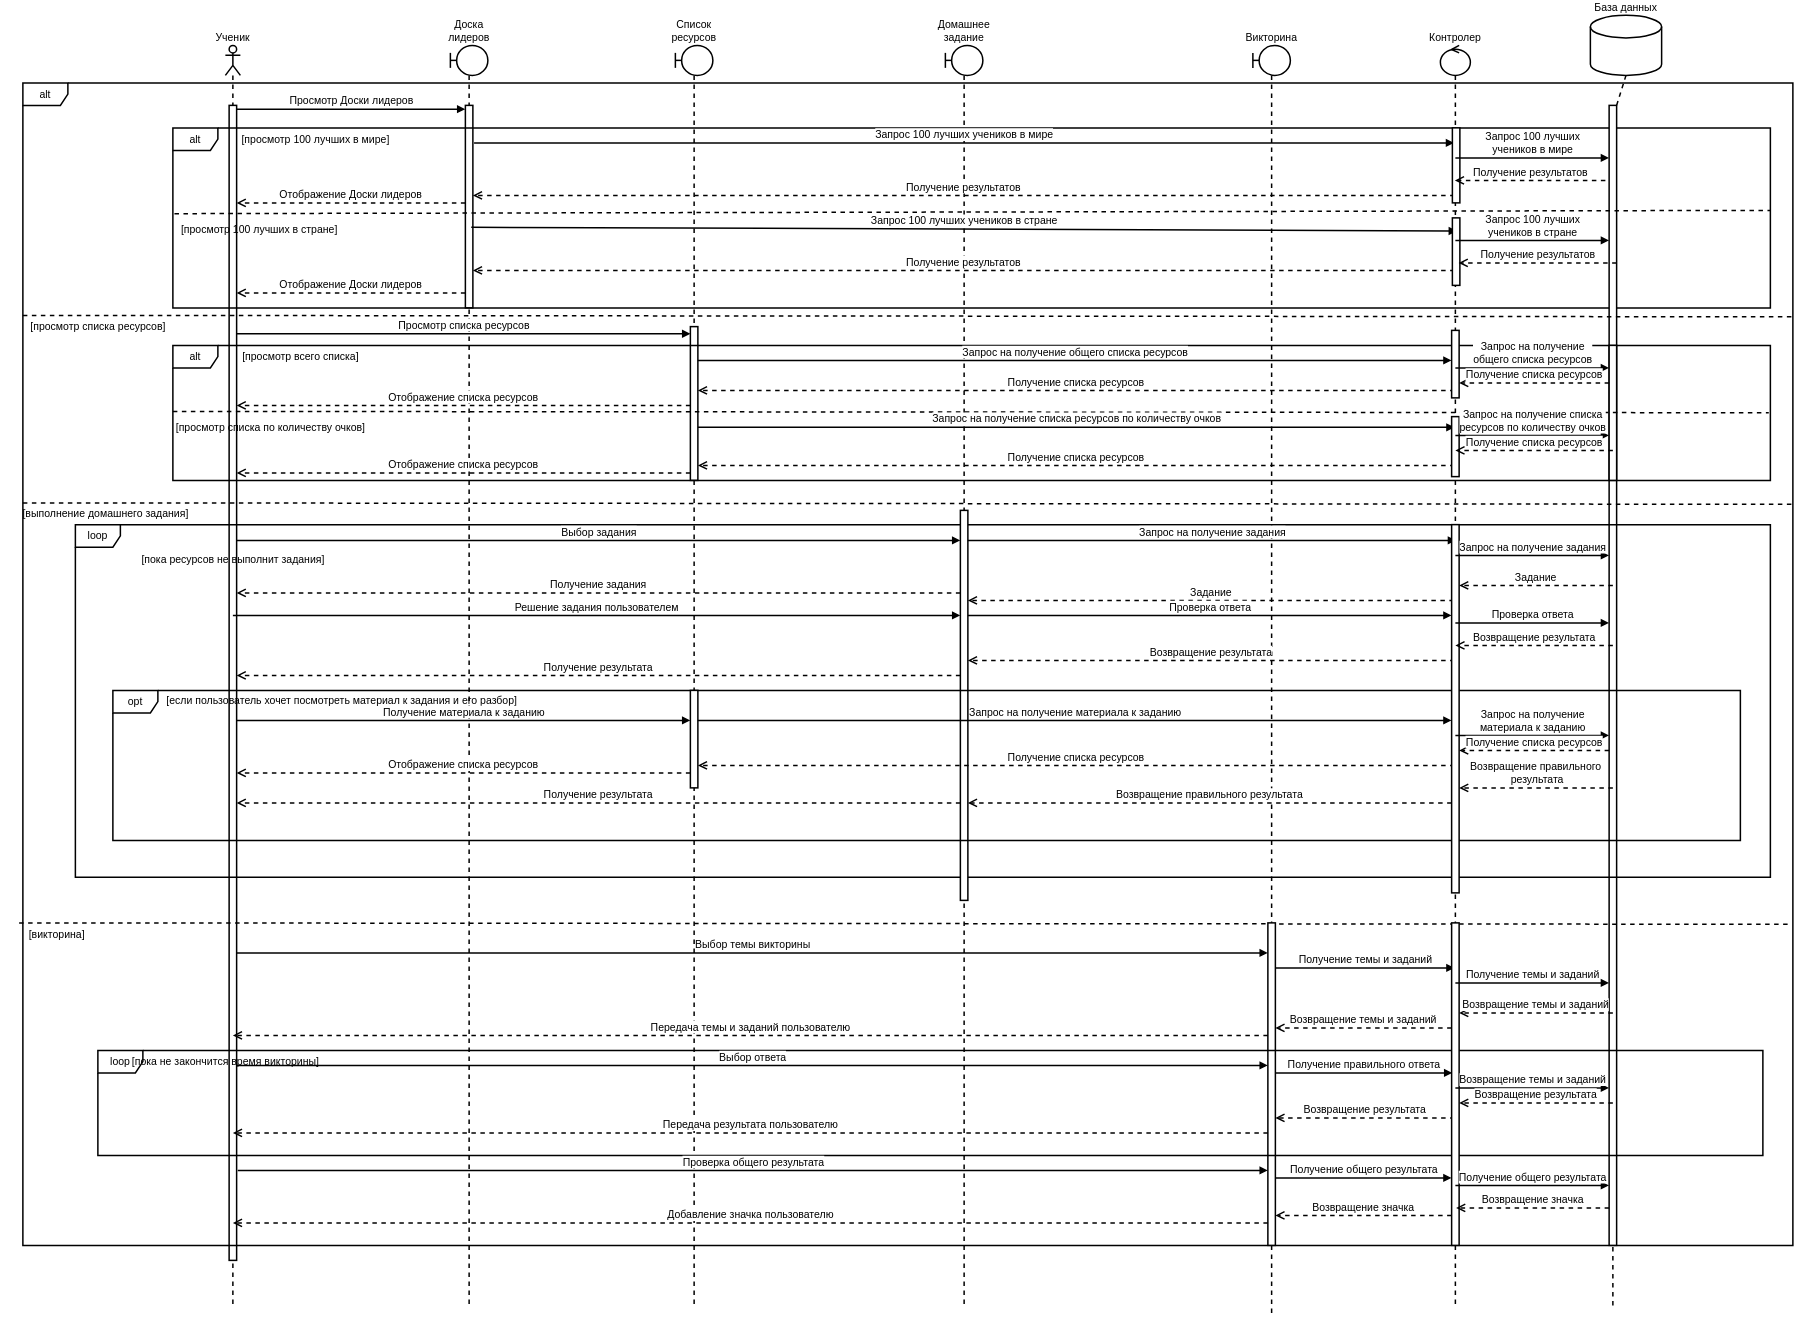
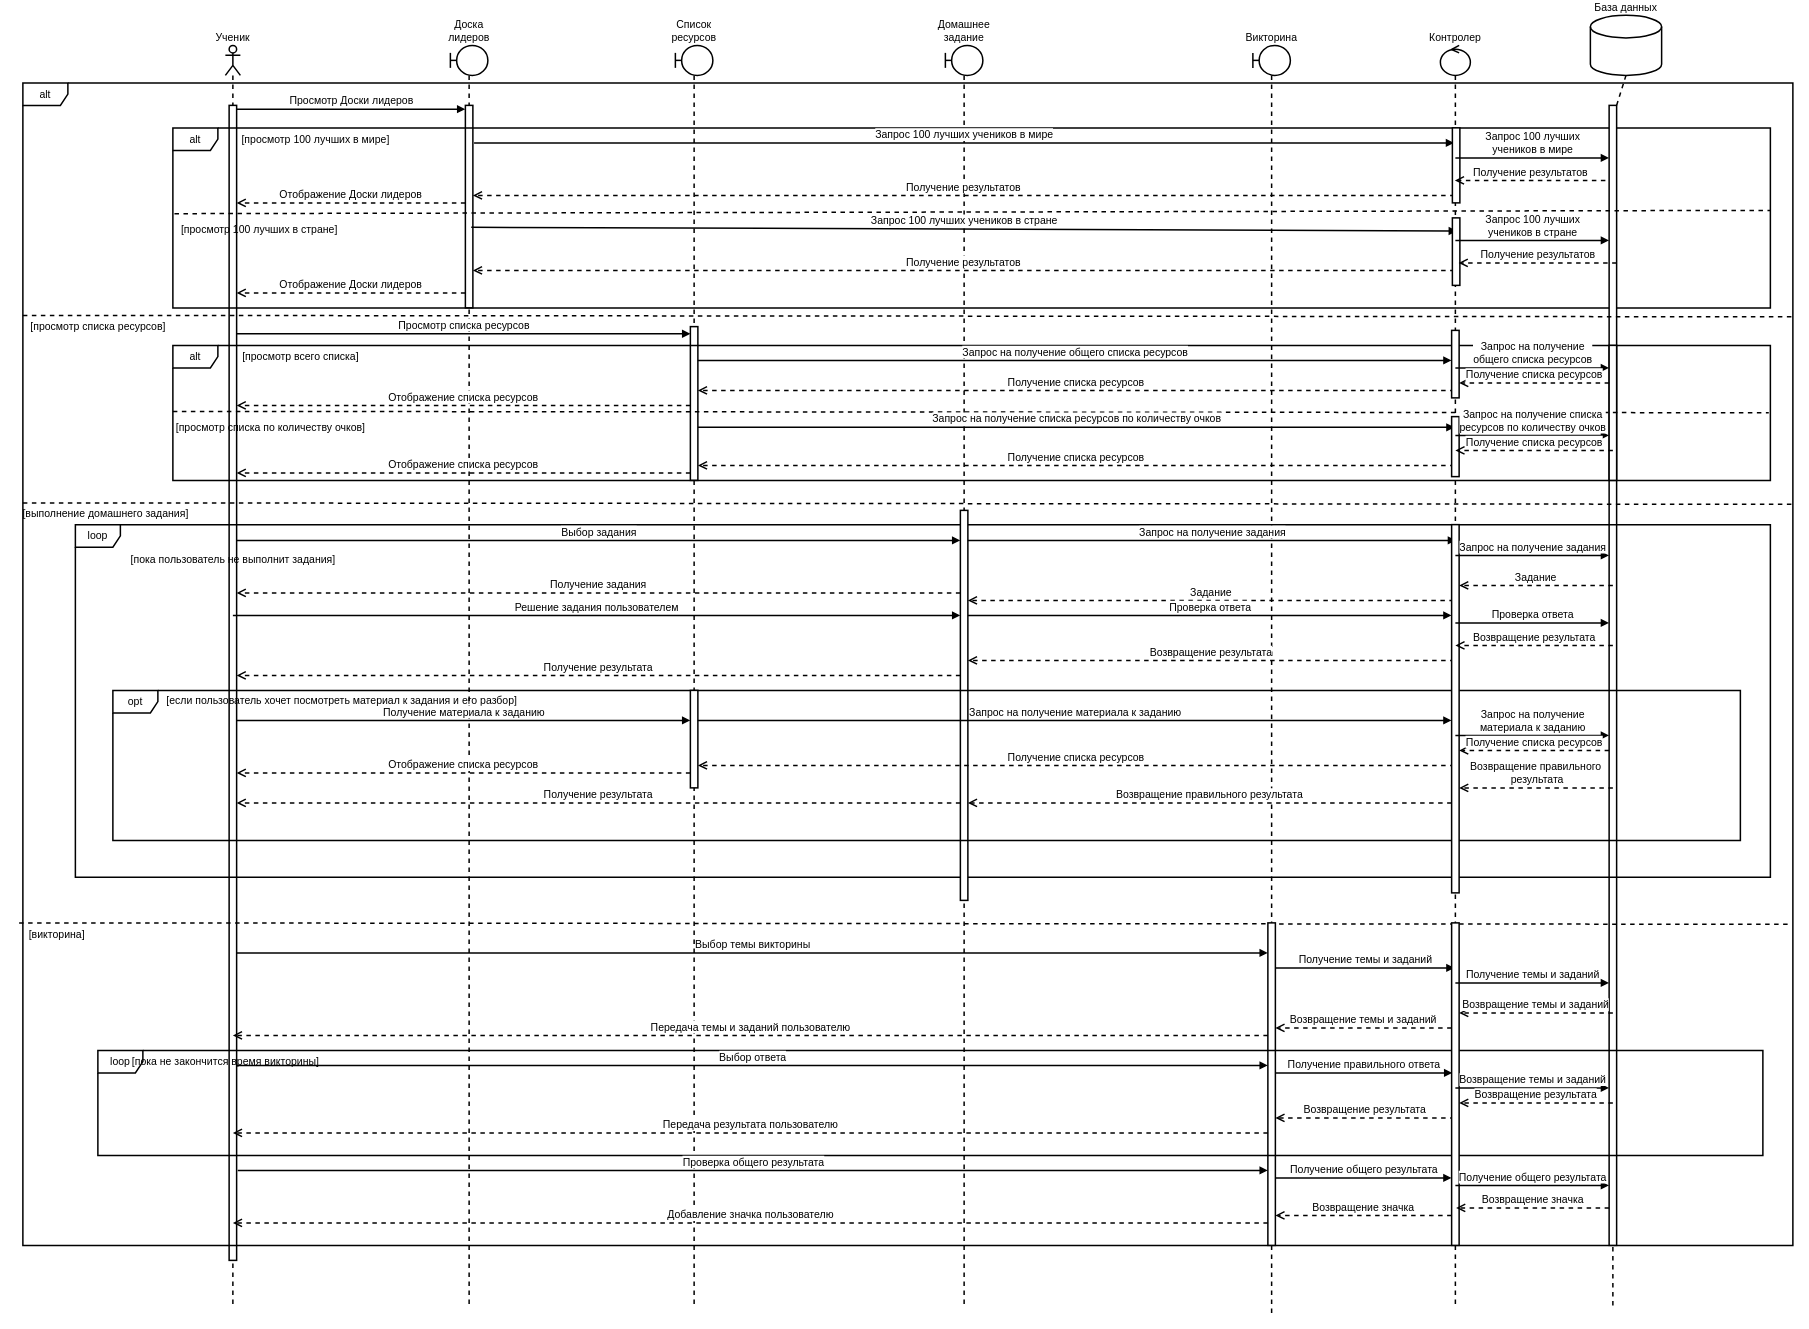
node "[пока ресурсов не выполнит задания]": label "[пока ресурсов не выполнит задания]" -> "[пока пользователь не выполнит задания]"
